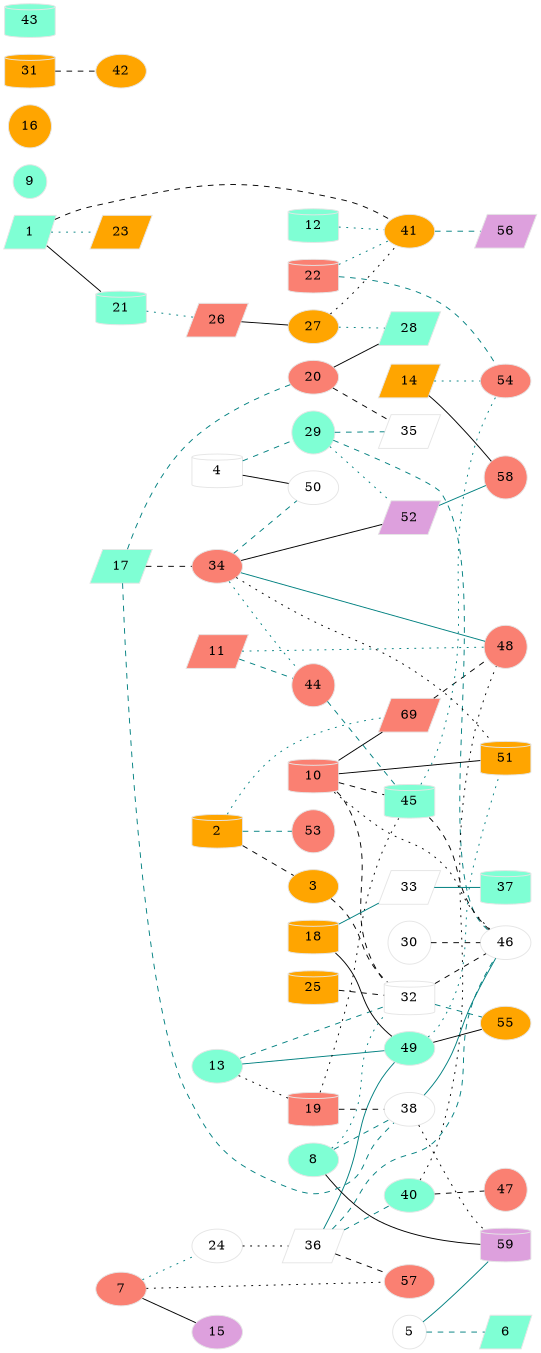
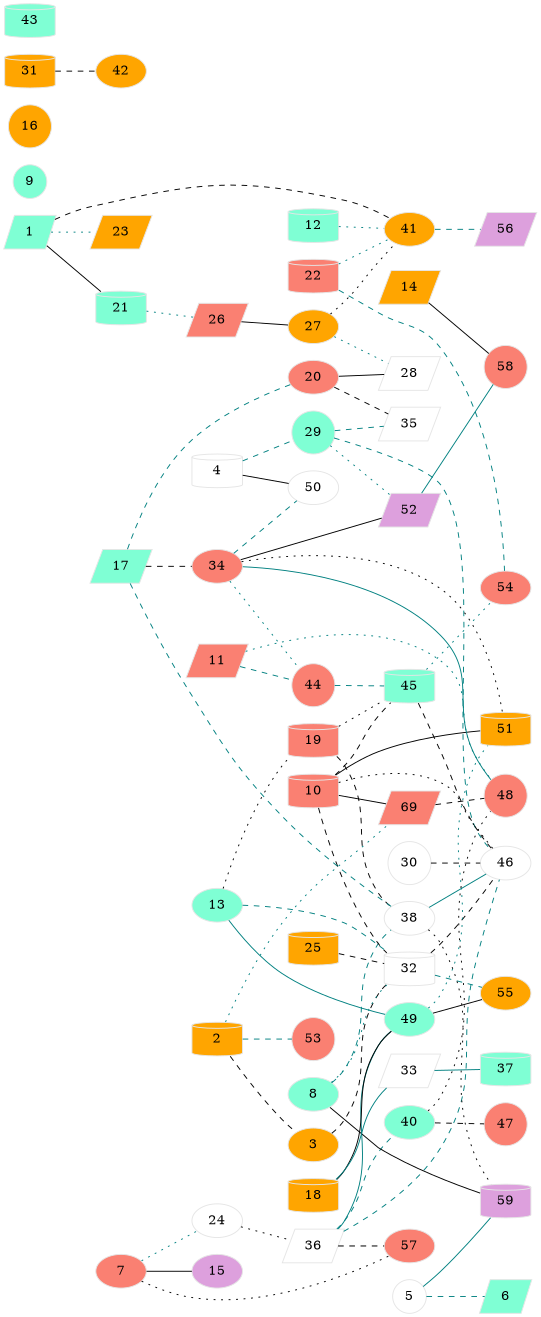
node "28": fillcolor aquamarine -> white
edge "14" -- "54": removed
